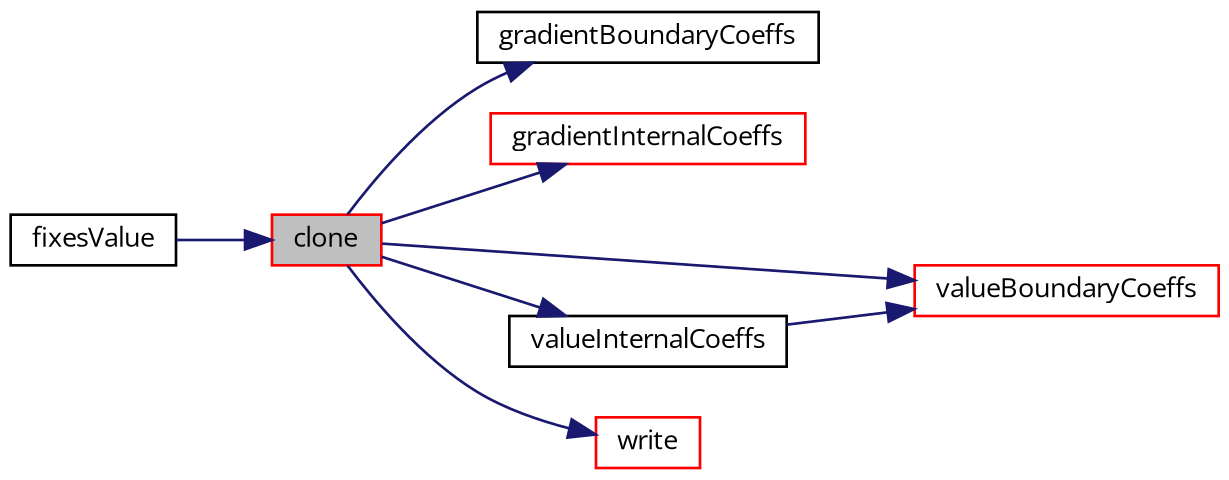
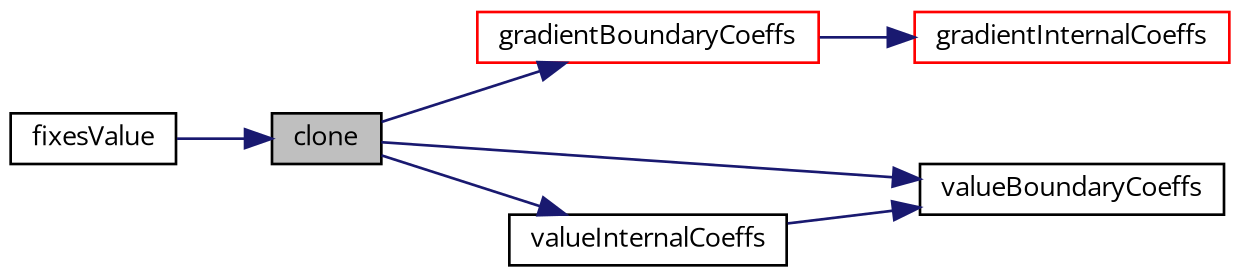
node "gradientBoundaryCoeffs": color black -> red
edge "clone" -> "gradientInternalCoeffs": now "gradientBoundaryCoeffs" -> "gradientInternalCoeffs"
node "clone": color red -> black
node "valueBoundaryCoeffs": color red -> black
node "write": removed
